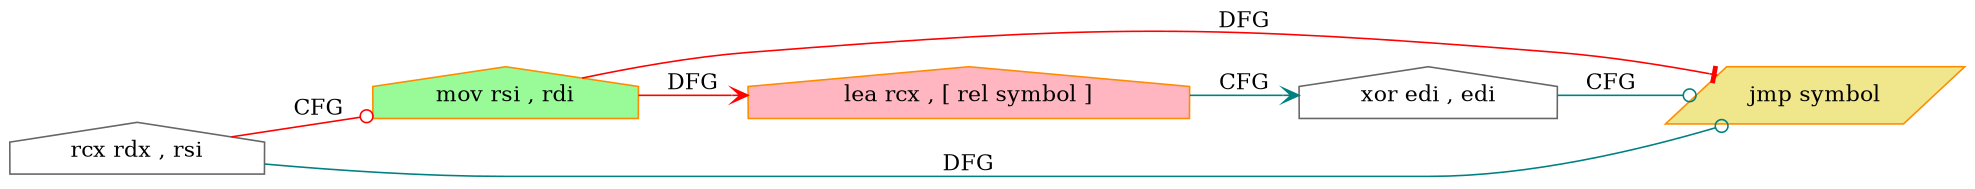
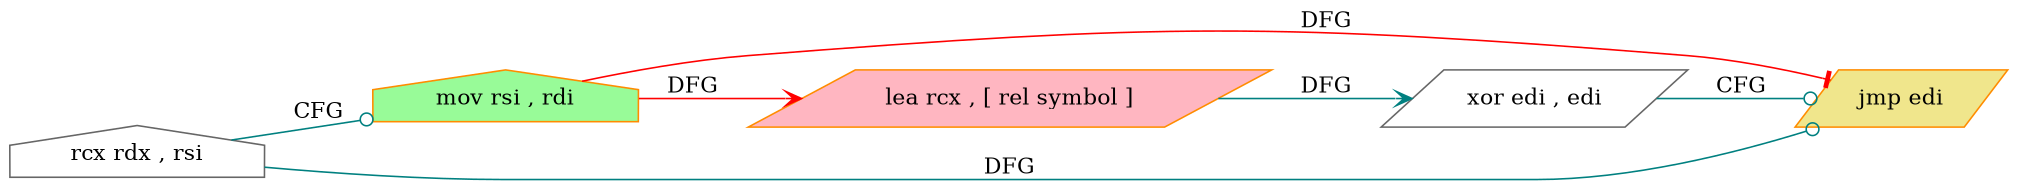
edge "lea rcx , [ rel symbol ]" -> "xor edi , edi": label "CFG" -> "DFG"
node "lea rcx , [ rel symbol ]": shape house -> parallelogram
node "xor edi , edi": shape house -> parallelogram
node "jmp symbol": label "jmp symbol" -> "jmp edi"
edge "rcx rdx , rsi" -> "mov rsi , rdi": color red -> teal
